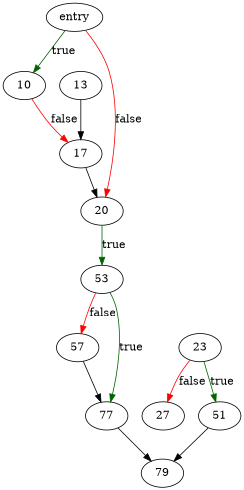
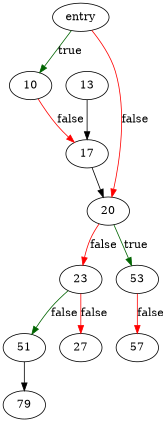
edge "20" -> "23": added, label "false"
edge "23" -> "51": label "true" -> "false"
node "77": removed
